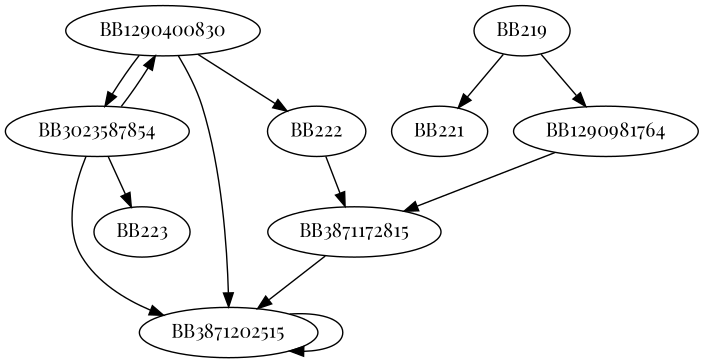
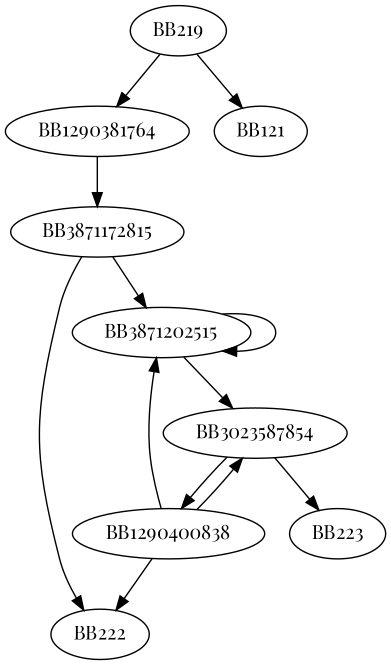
node "BB1290400830": label "BB1290400830" -> "BB1290400838"
node "BB221": label "BB221" -> "BB121"
node "BB1290981764": label "BB1290981764" -> "BB1290381764"
edge "BB222" -> "BB3871172815": reversed
edge "BB3023587854" -> "BB3871202515": reversed
